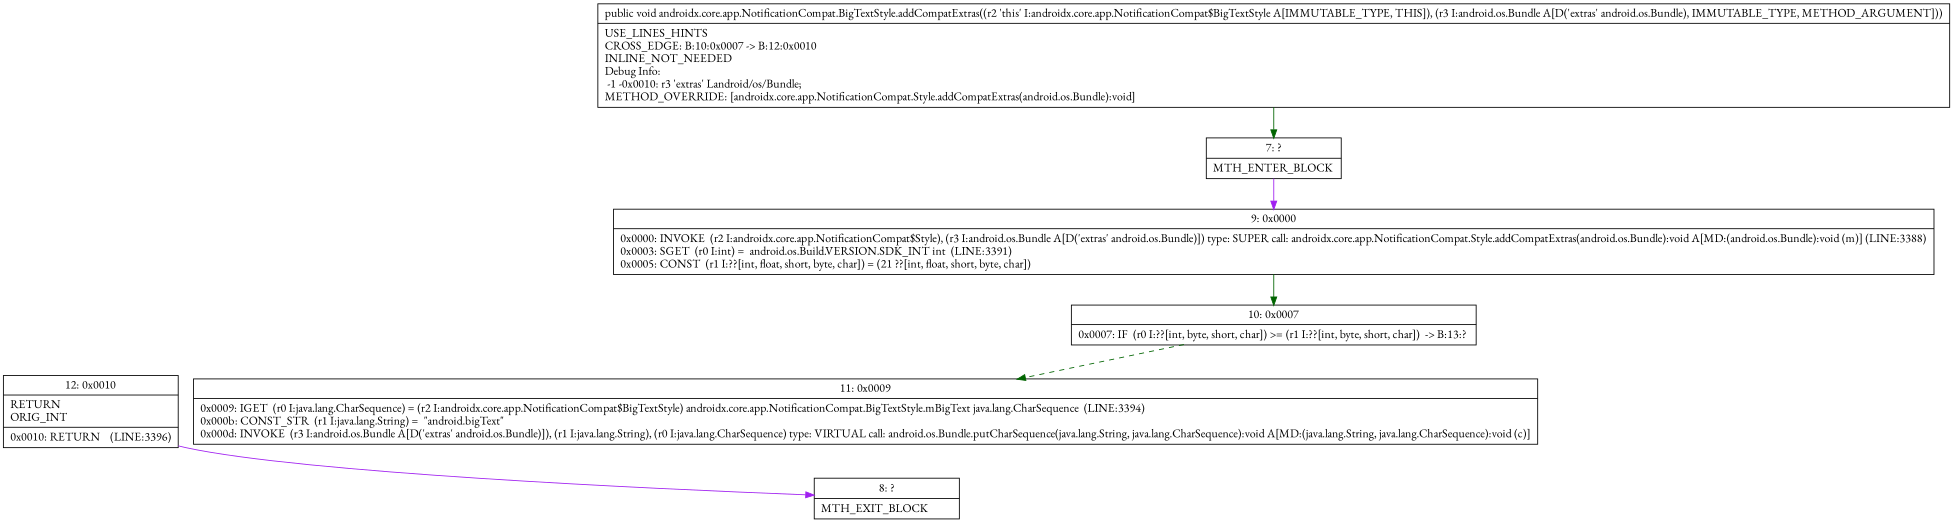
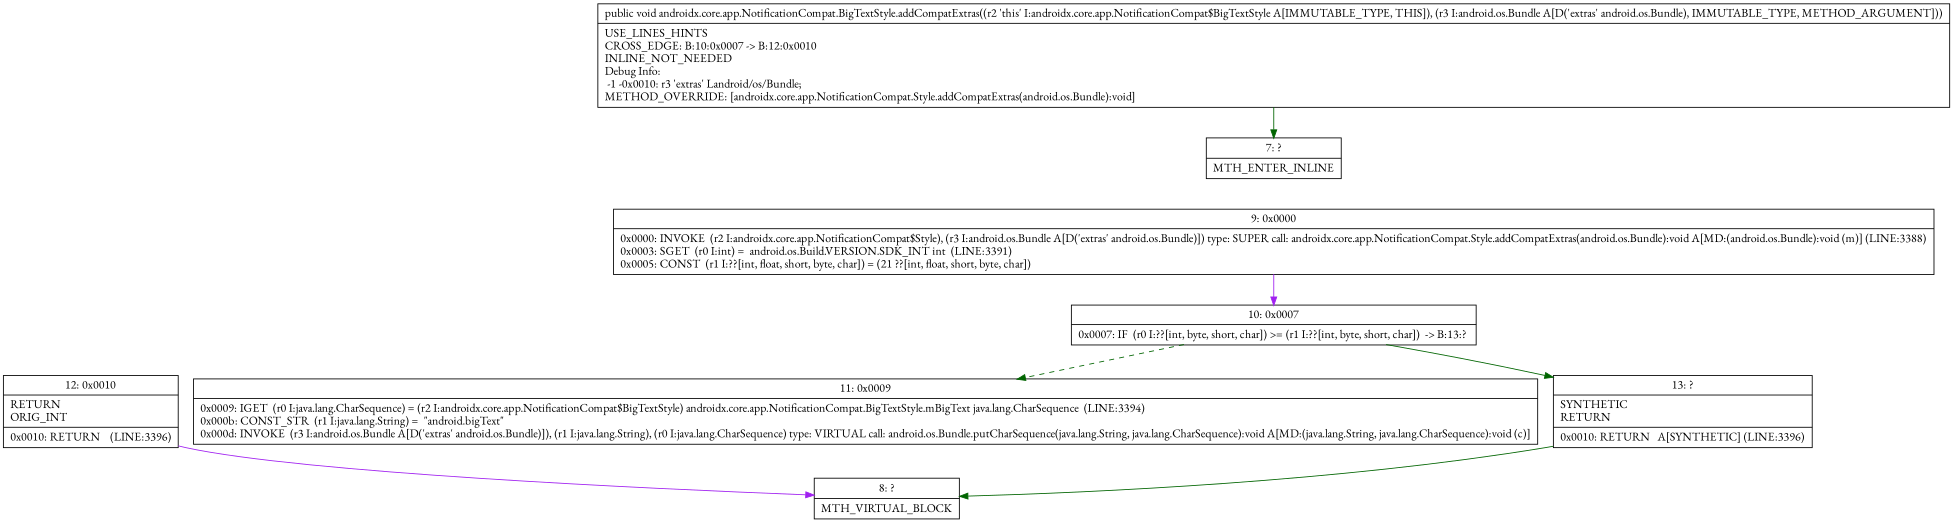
node "7: ?": text "MTH_ENTER_BLOCK" -> "MTH_ENTER_INLINE"
edge "7: ?" -> "9: 0x0000": removed
edge "9: 0x0000" -> "10: 0x0007": color darkgreen -> purple
node "13: ?": added
node "8: ?": text "MTH_EXIT_BLOCK" -> "MTH_VIRTUAL_BLOCK"
